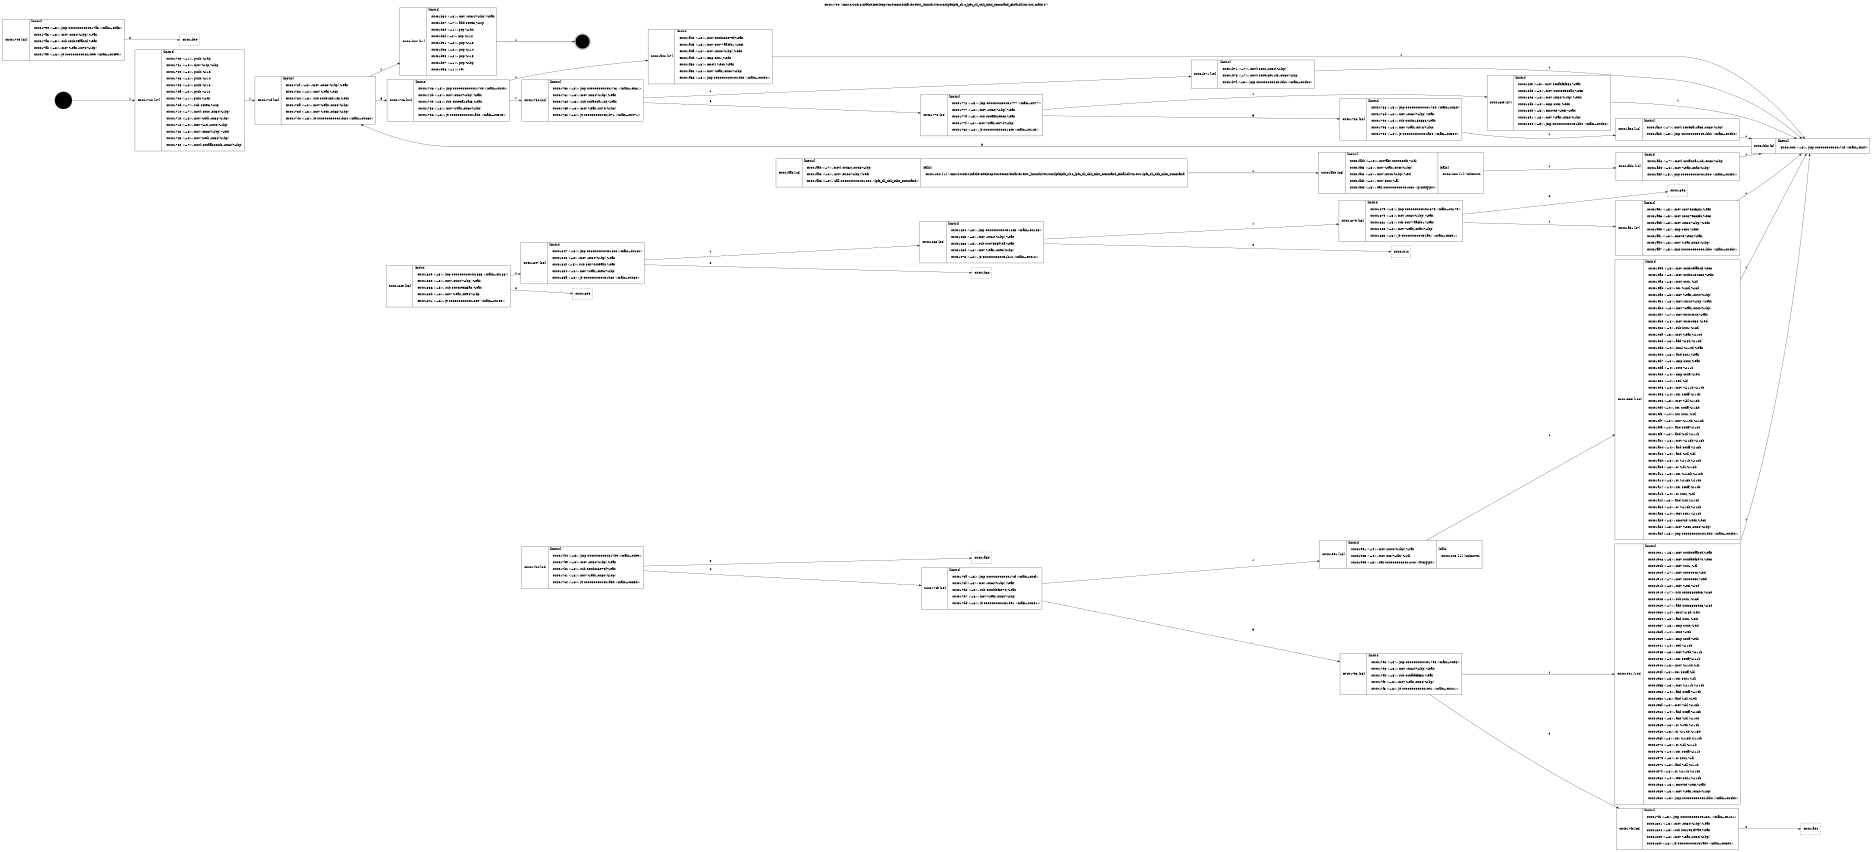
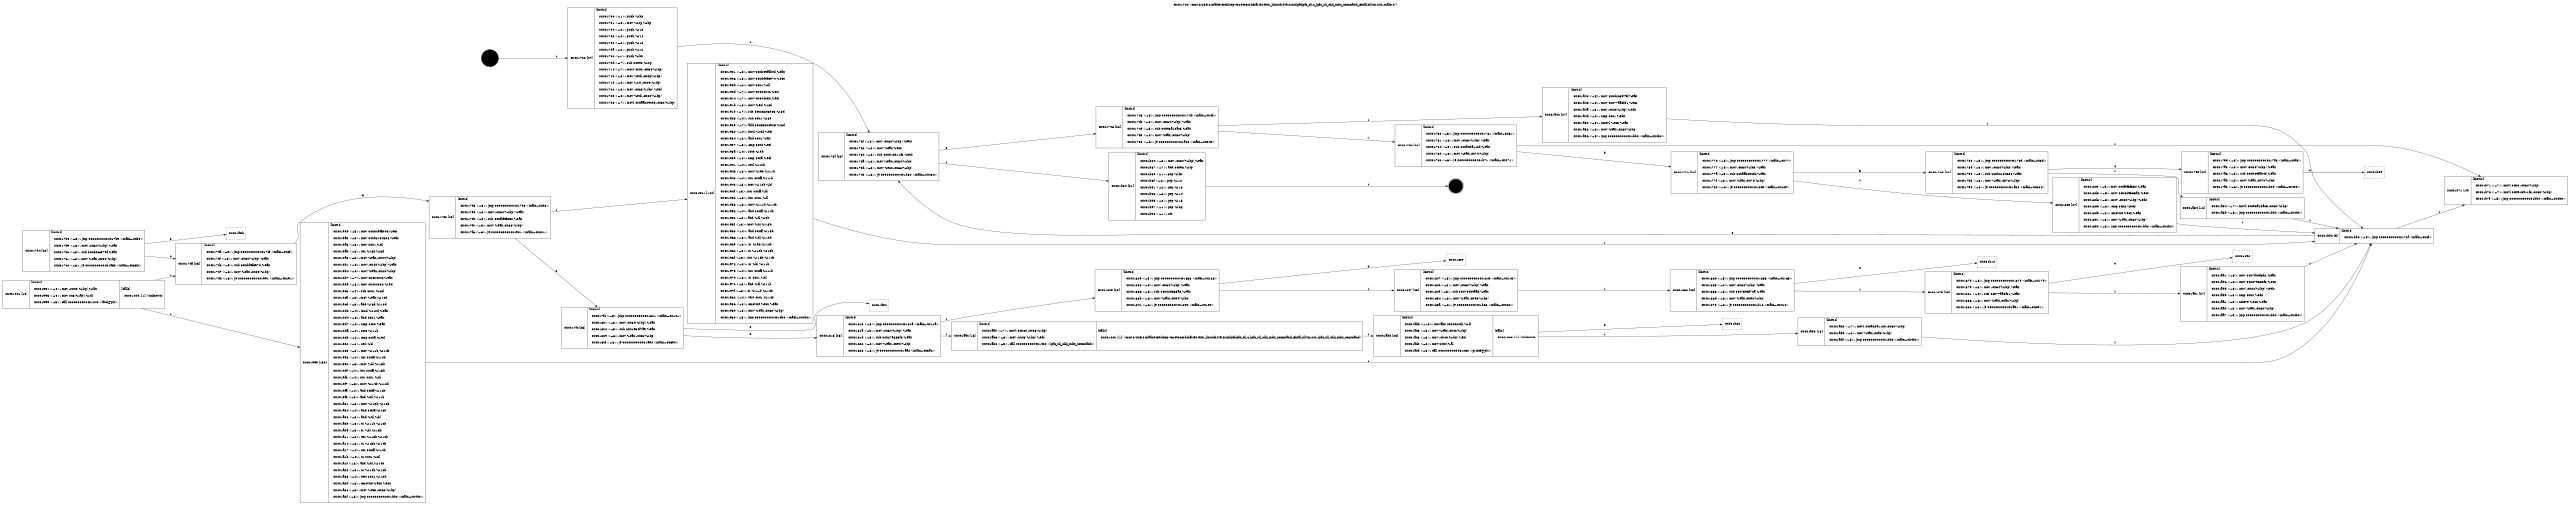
edge "0x401b71 [19]" -> "0x401bb0 [5]": reversed
edge "0x401788 [22]" -> "0x401a34 [12]": label " 1" -> " 7"
edge "0x401788 [22]" -> "0x40179e [22]": added, label "4"
edge "0x401847 [25]" -> "0x401b60": now "0x401abb [23]" -> "0x401b60"
node "0x401815 [25]": added
edge "0x4017ca [25]" -> "0x401991 [13]": reversed
